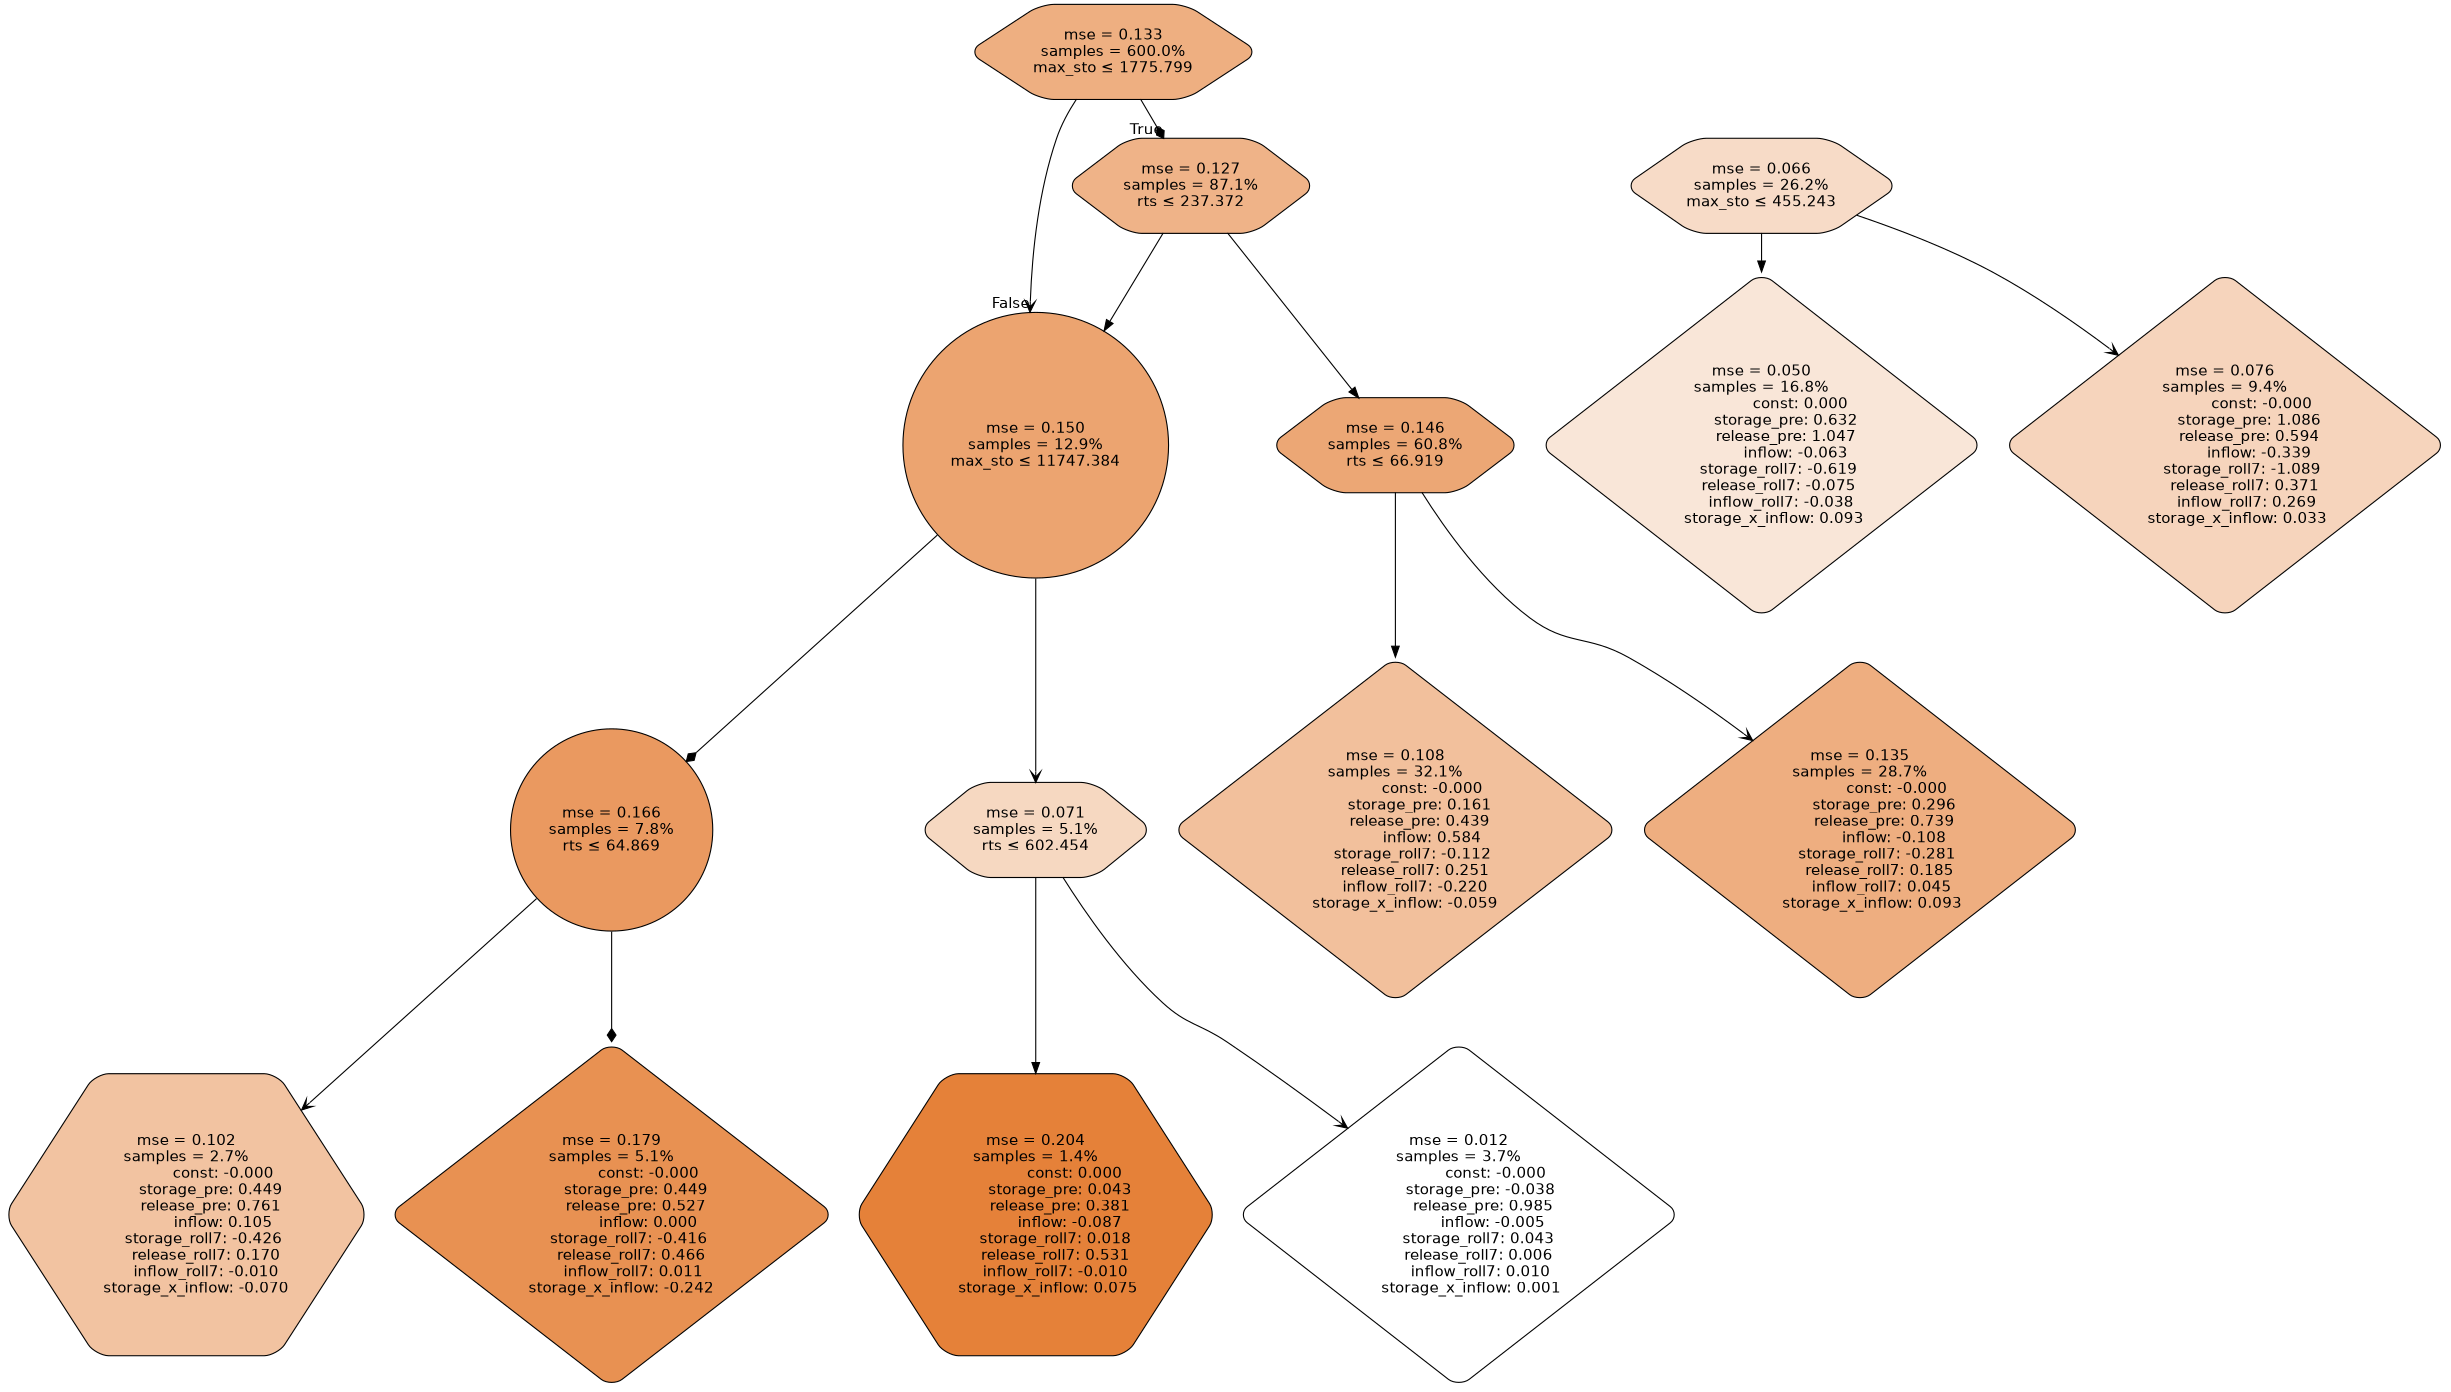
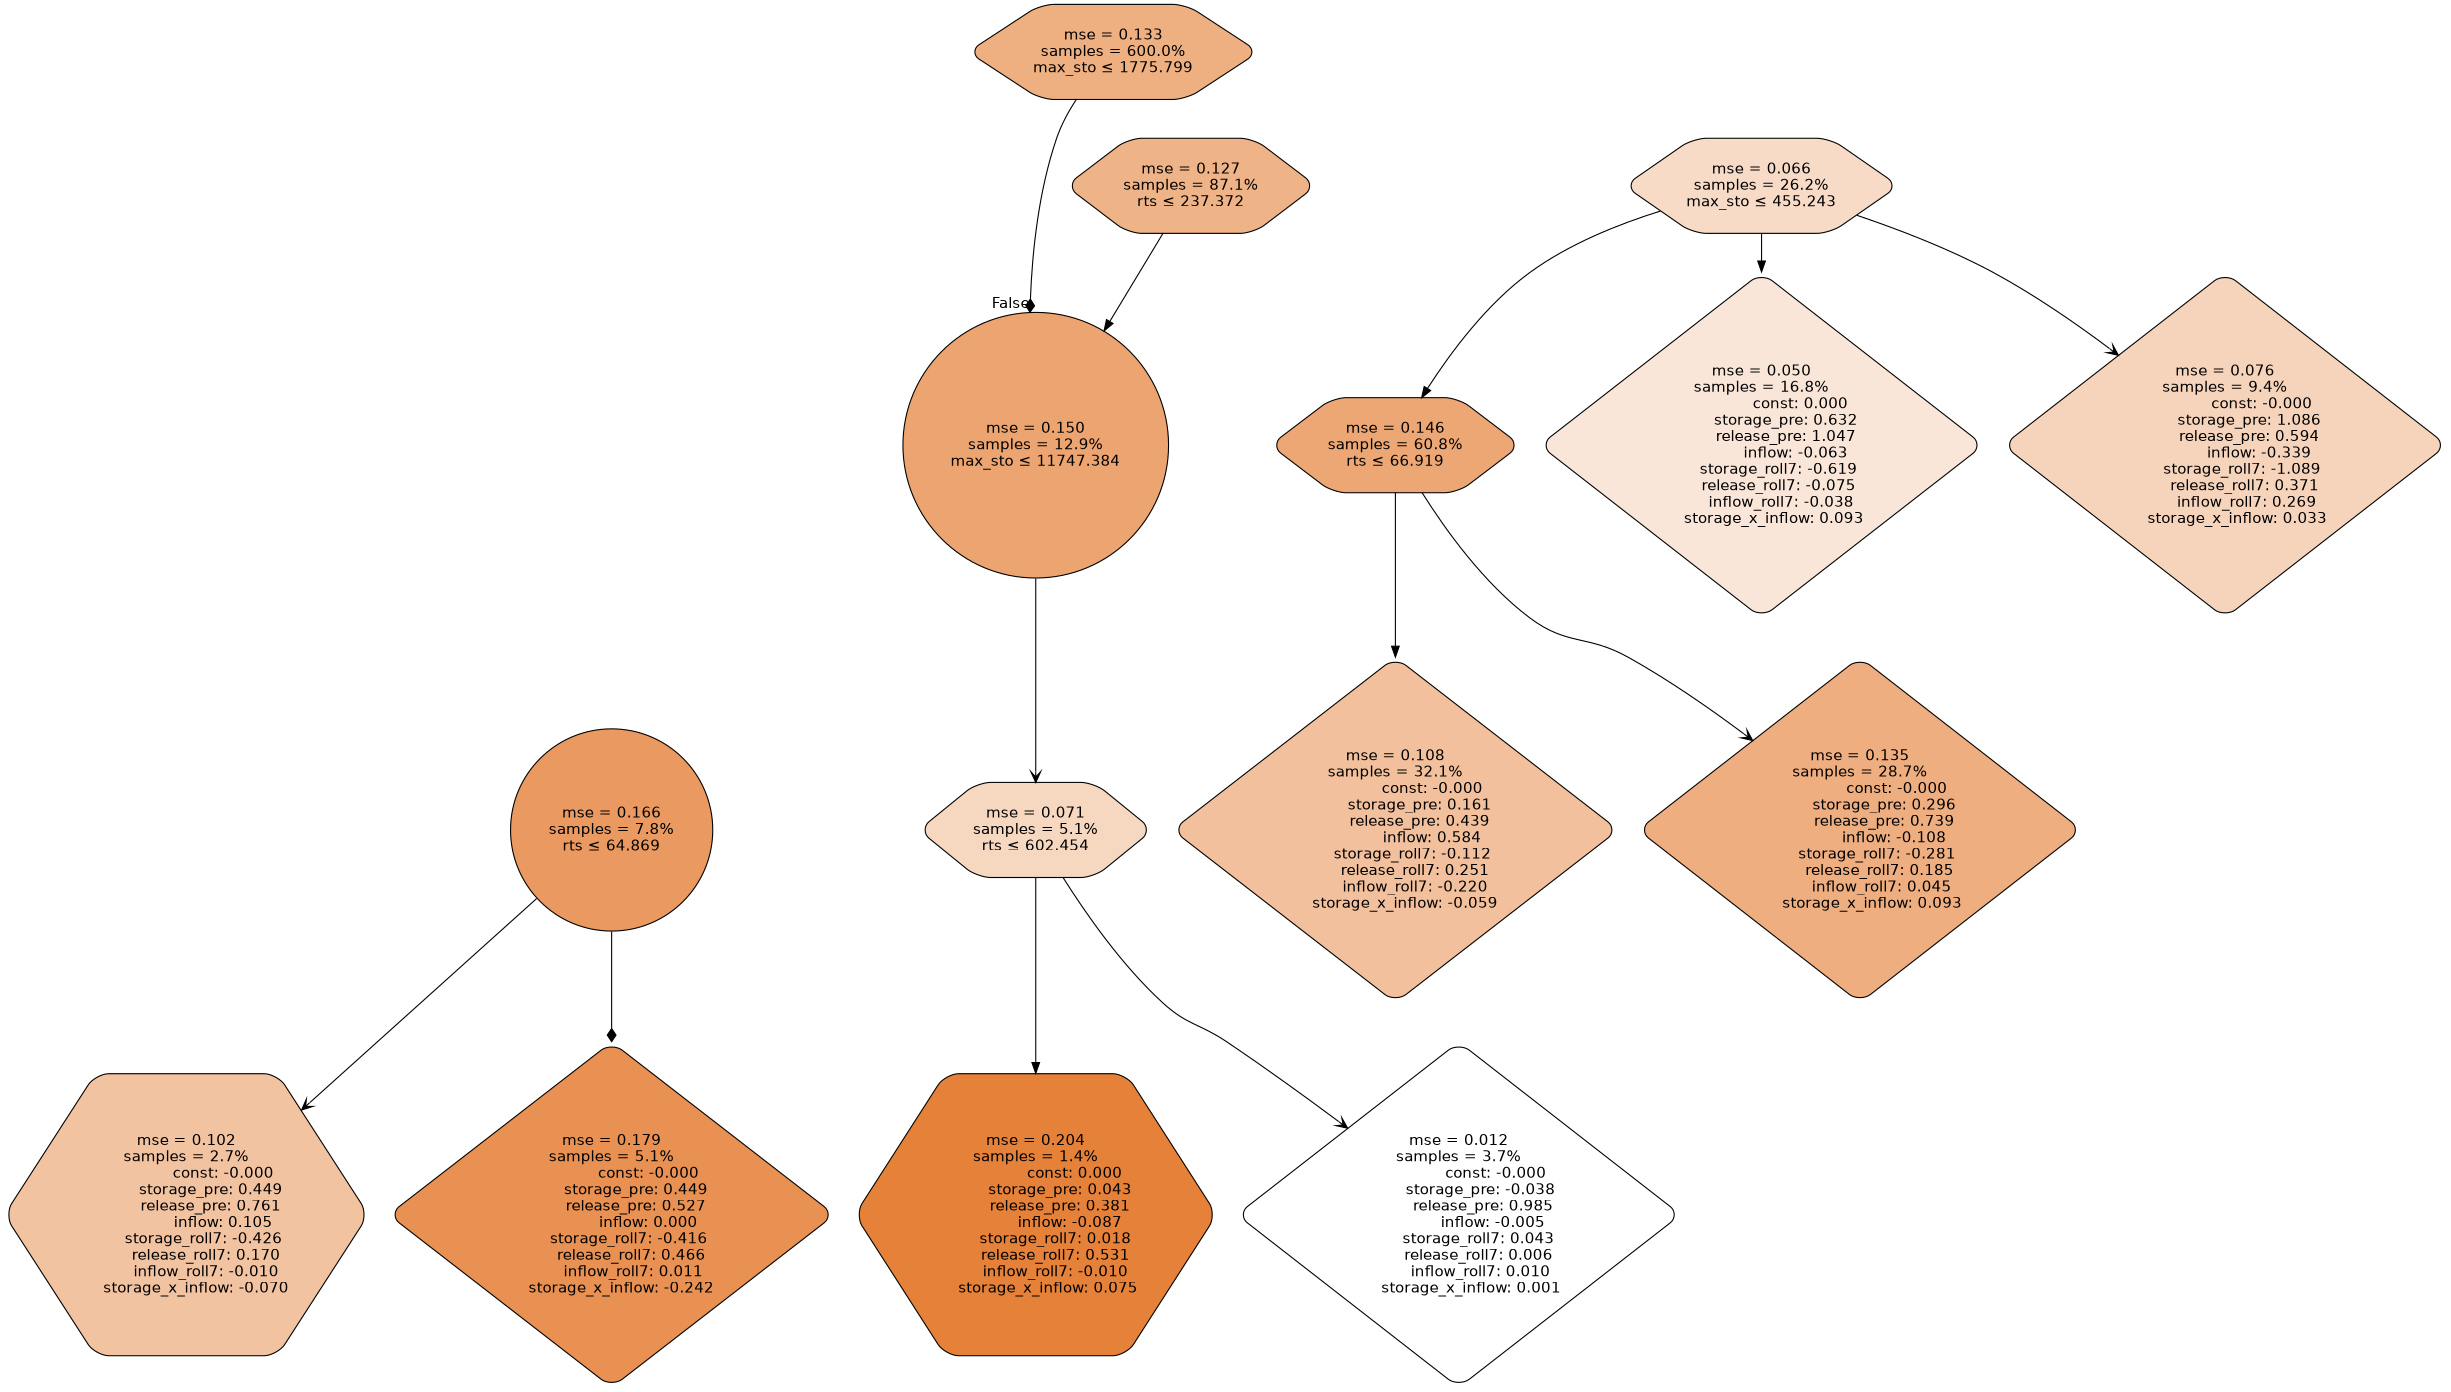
edge "mse = 0.133 samples = 600.0% max_sto ≤ 1775.799" -> "mse = 0.127 samples = 87.1% rts ≤ 237.372": removed
edge "mse = 0.133 samples = 600.0% max_sto ≤ 1775.799" -> "mse = 0.150 samples = 12.9% max_sto ≤ 11747.384": arrowhead vee -> diamond
edge "mse = 0.127 samples = 87.1% rts ≤ 237.372" -> "mse = 0.146 samples = 60.8% rts ≤ 66.919": now "mse = 0.066 samples = 26.2% max_sto ≤ 455.243" -> "mse = 0.146 samples = 60.8% rts ≤ 66.919"
edge "mse = 0.150 samples = 12.9% max_sto ≤ 11747.384" -> "mse = 0.166 samples = 7.8% rts ≤ 64.869": removed
